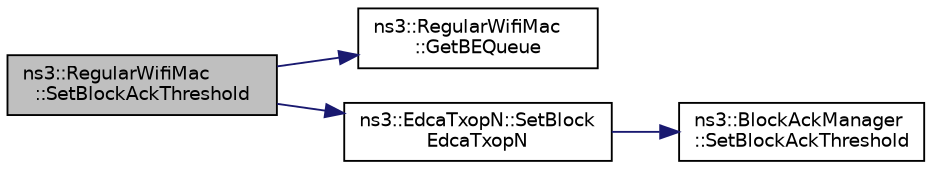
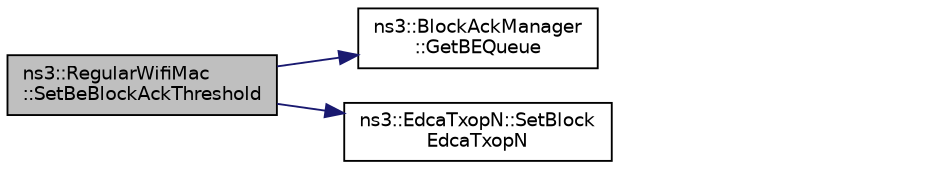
node "ns3::RegularWifiMac ::GetBEQueue": label "ns3::RegularWifiMac ::GetBEQueue" -> "ns3::BlockAckManager ::GetBEQueue"
node "ns3::RegularWifiMac ::SetBlockAckThreshold": label "ns3::RegularWifiMac ::SetBlockAckThreshold" -> "ns3::RegularWifiMac ::SetBeBlockAckThreshold"
node "ns3::BlockAckManager ::SetBlockAckThreshold": removed
